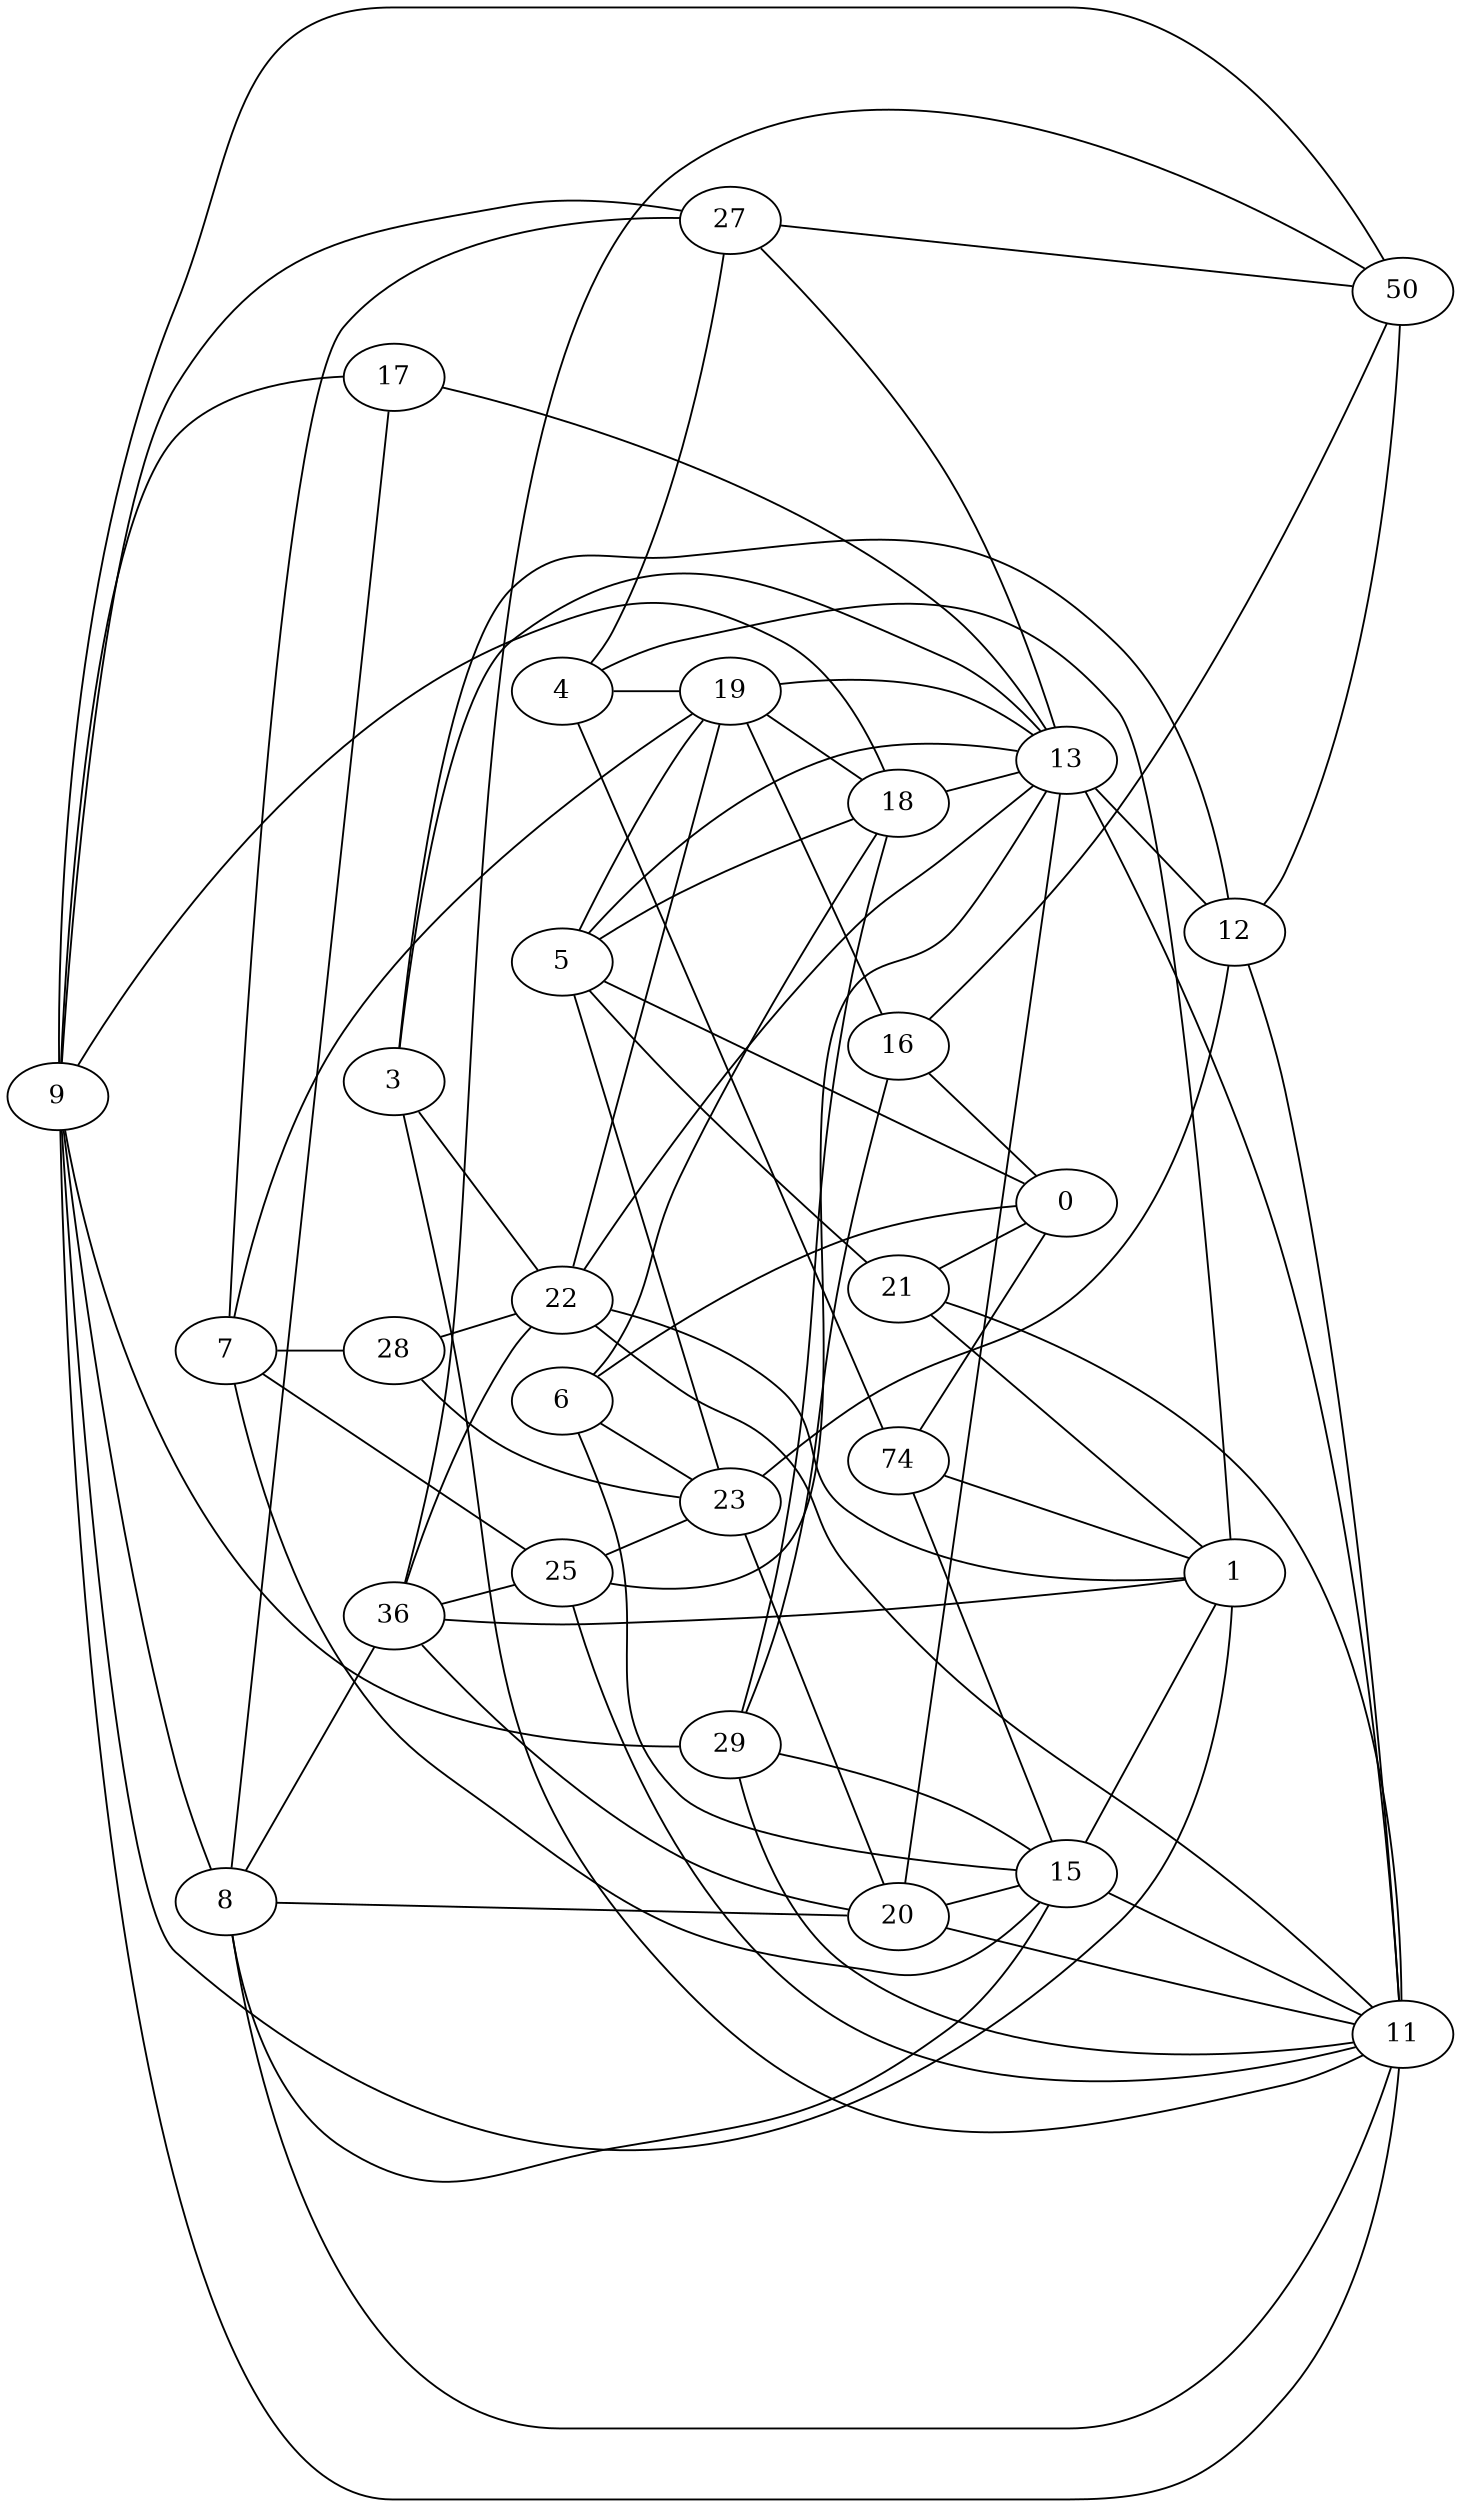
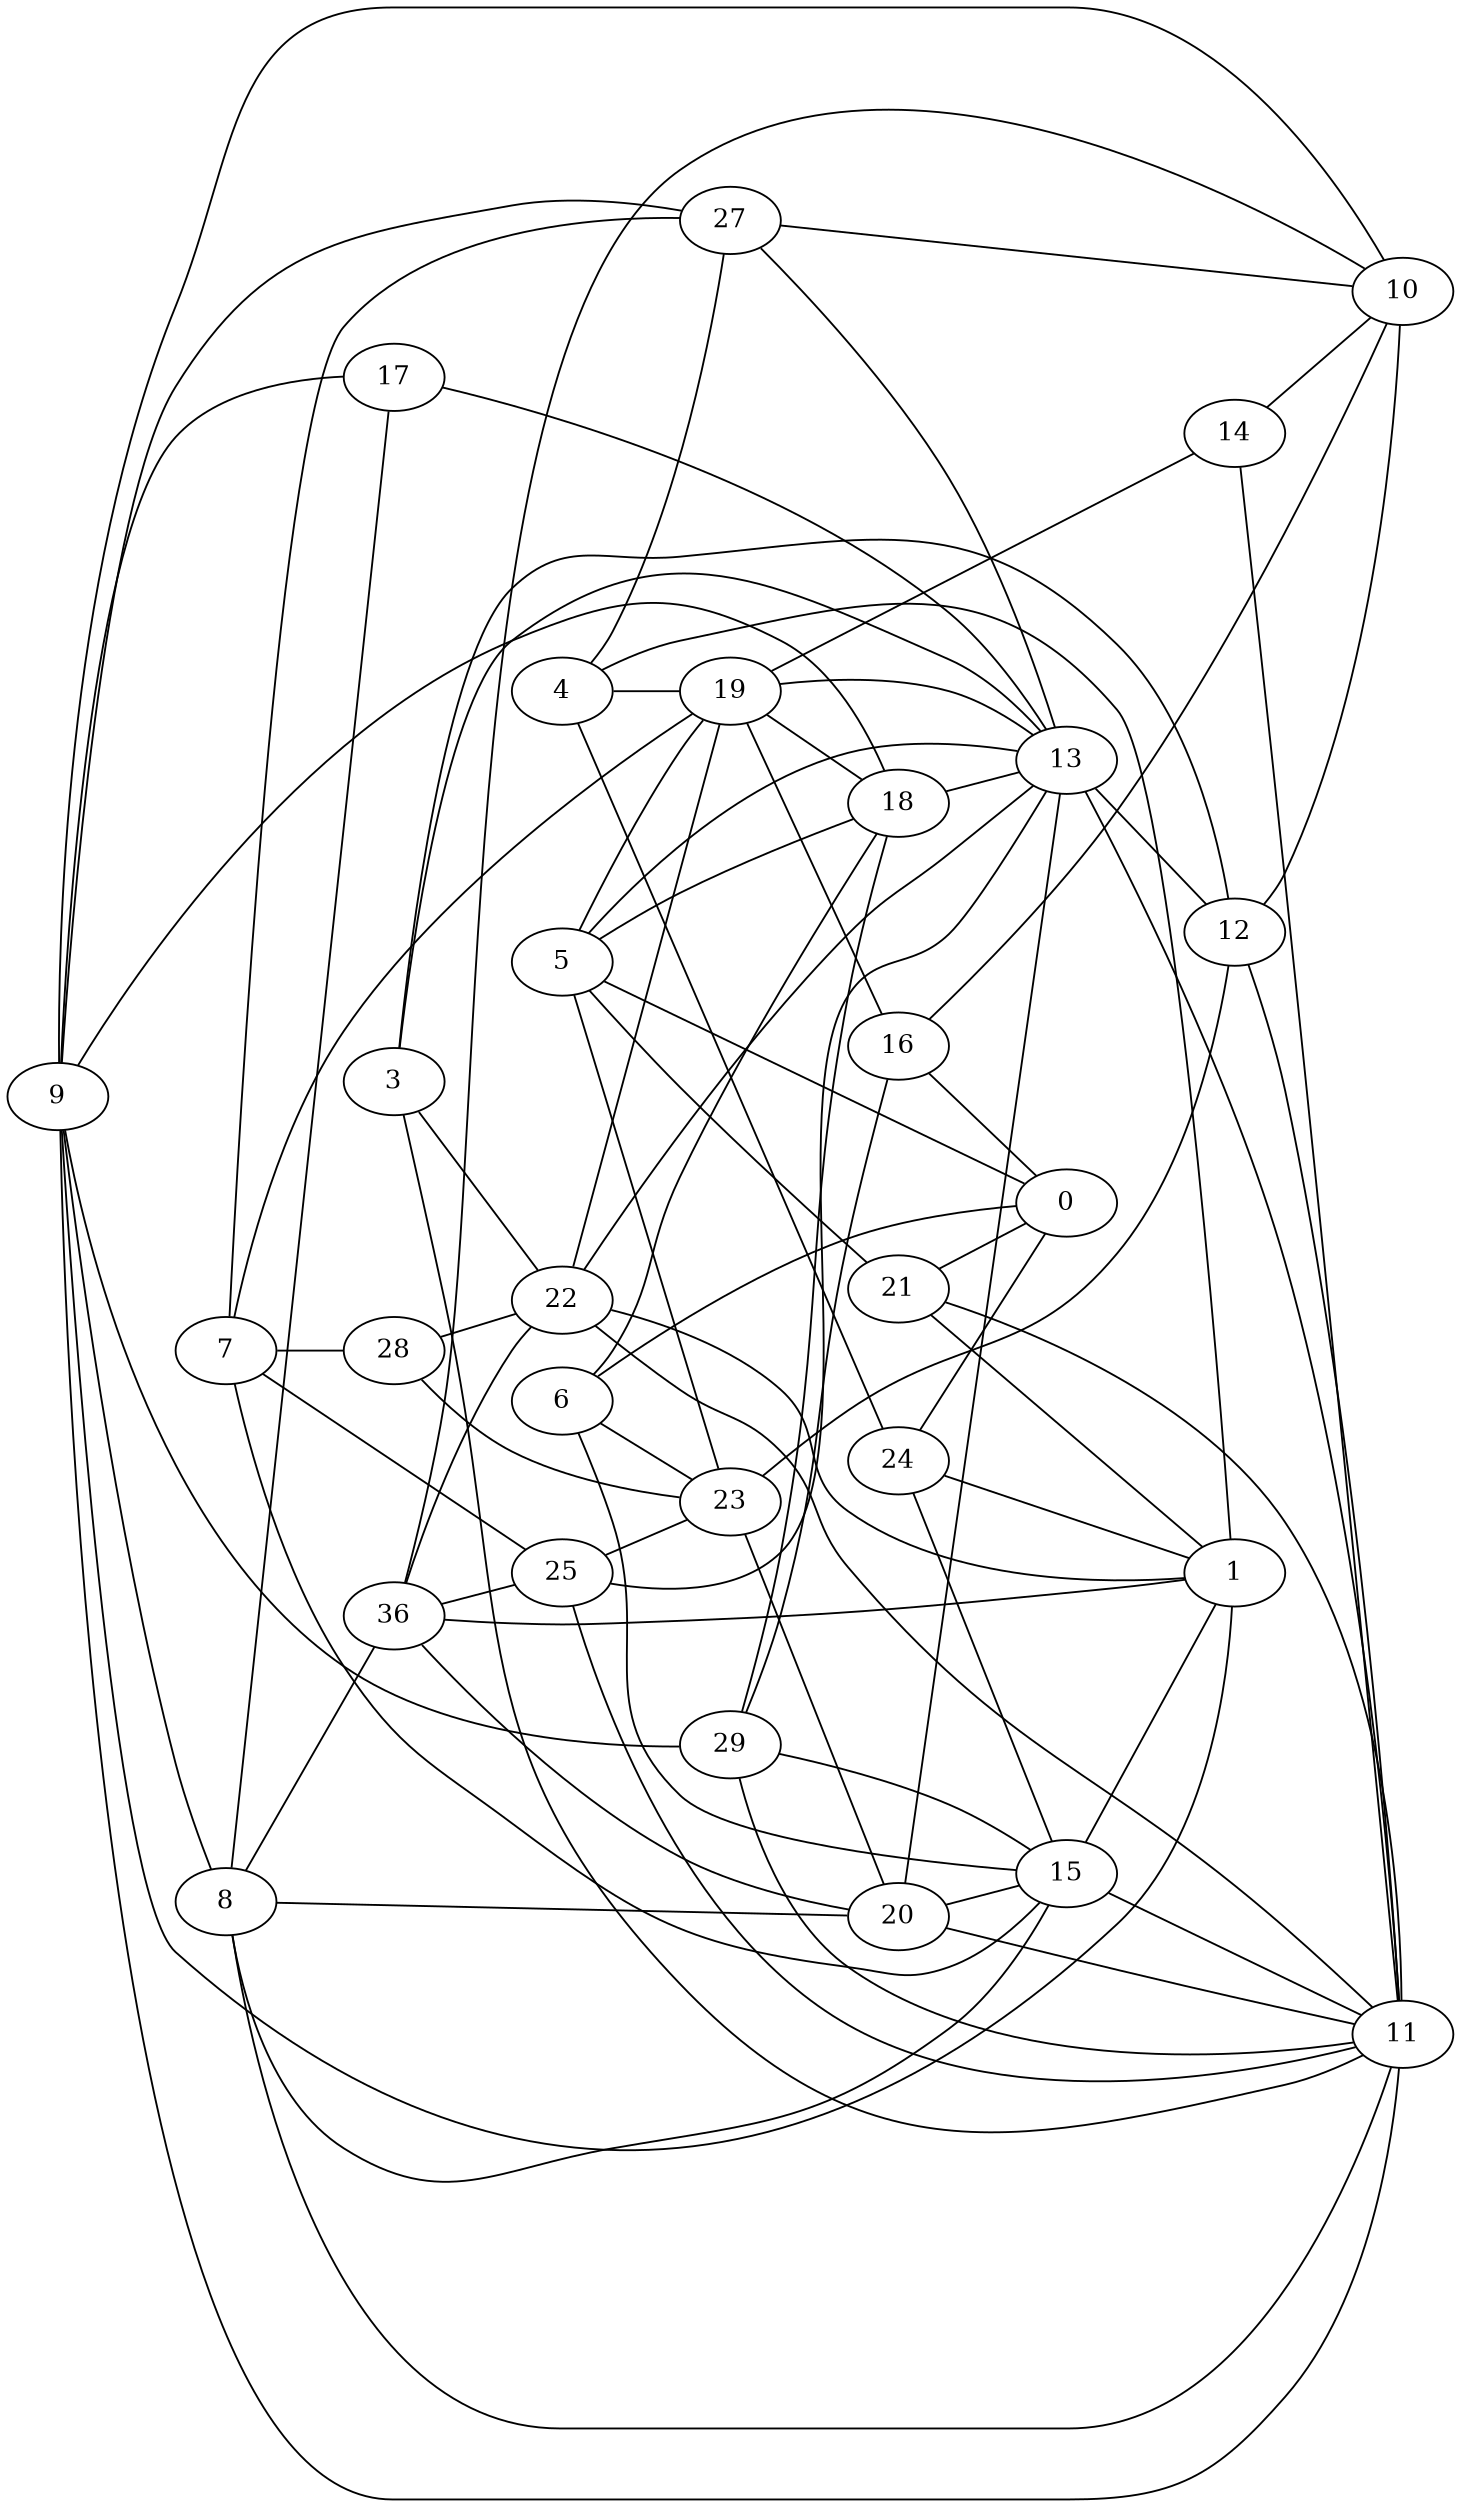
node "50": label "50" -> "10"
node "14": added
node "74": label "74" -> "24"
